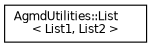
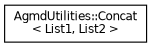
node "AgmdUtilities::List < List1, List2 >": label "AgmdUtilities::List < List1, List2 >" -> "AgmdUtilities::Concat < List1, List2 >"
